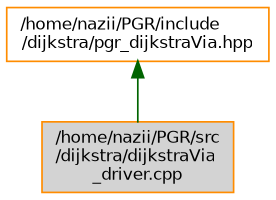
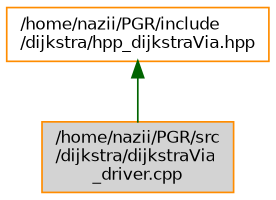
node "/home/nazii/PGR/include /dijkstra/pgr_dijkstraVia.hpp": label "/home/nazii/PGR/include /dijkstra/pgr_dijkstraVia.hpp" -> "/home/nazii/PGR/include /dijkstra/hpp_dijkstraVia.hpp"
